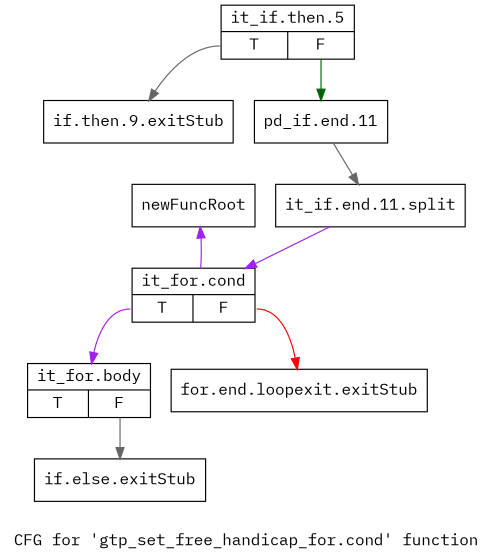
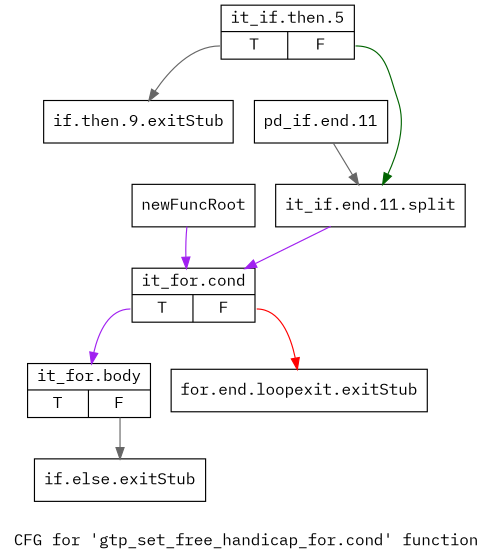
edge "it_if.then.5" -> "pd_if.end.11": now "it_if.then.5" -> "it_if.end.11.split"
edge "it_for.cond" -> "newFuncRoot": reversed
